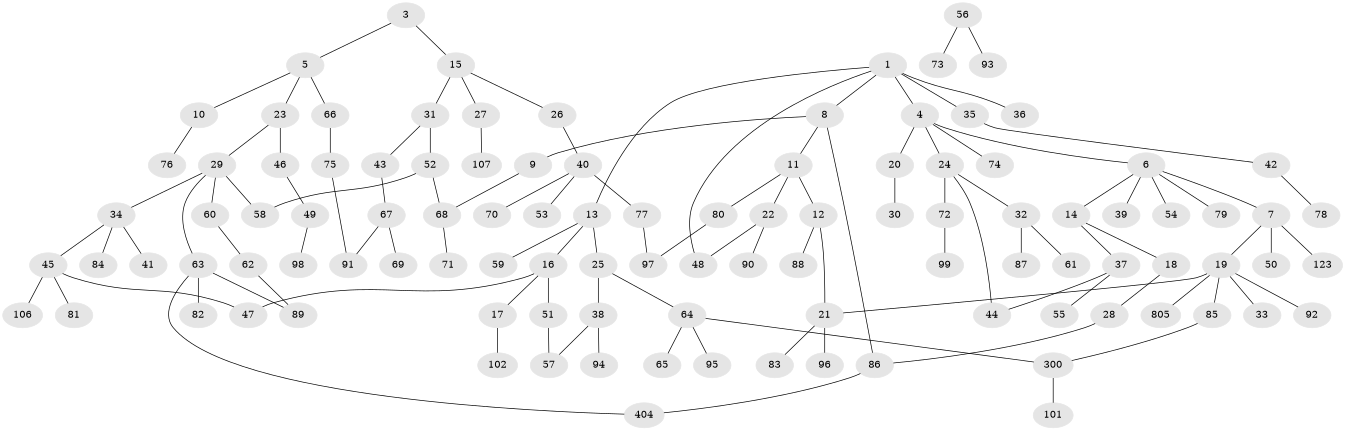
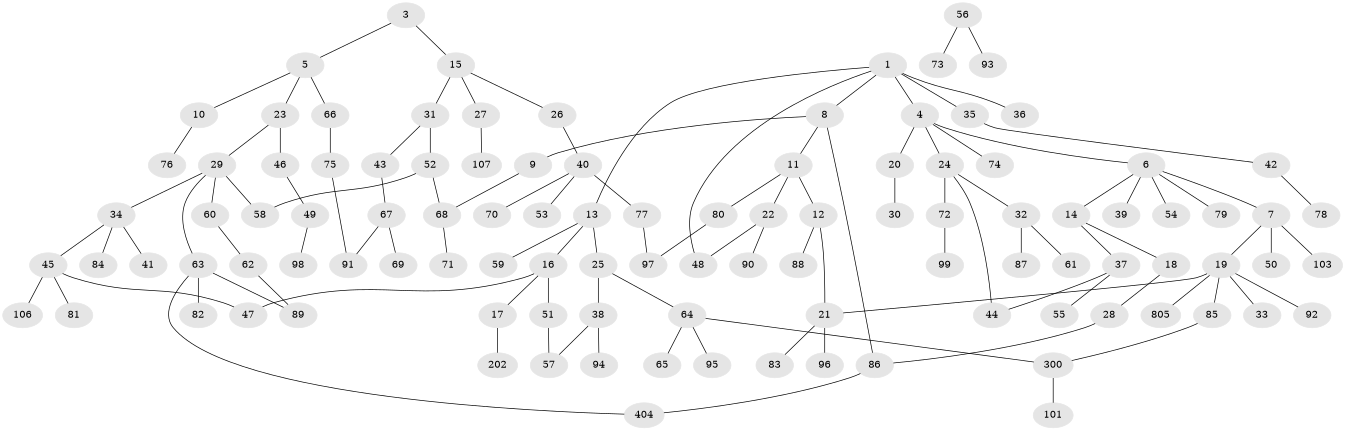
node "123": label "123" -> "103"
node "102": label "102" -> "202"
